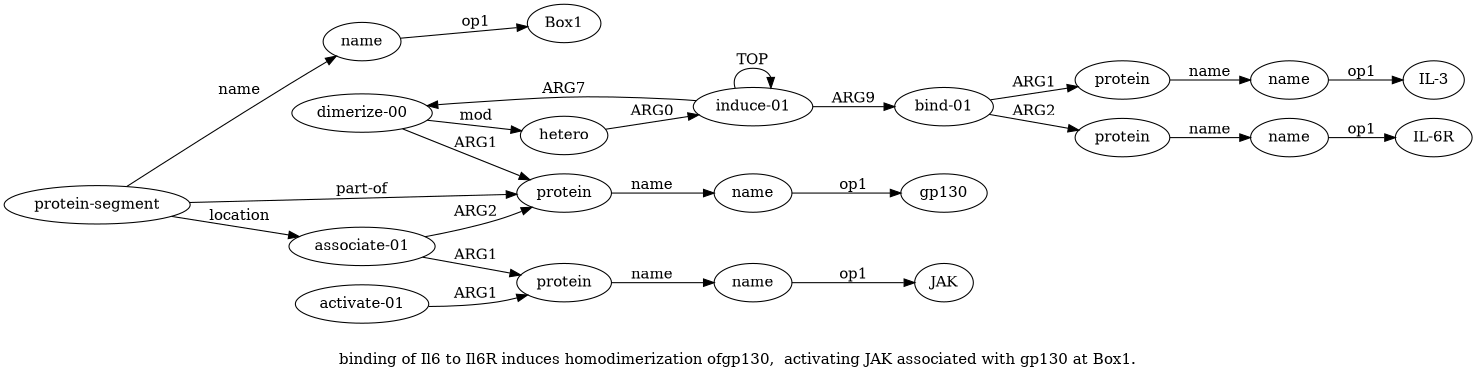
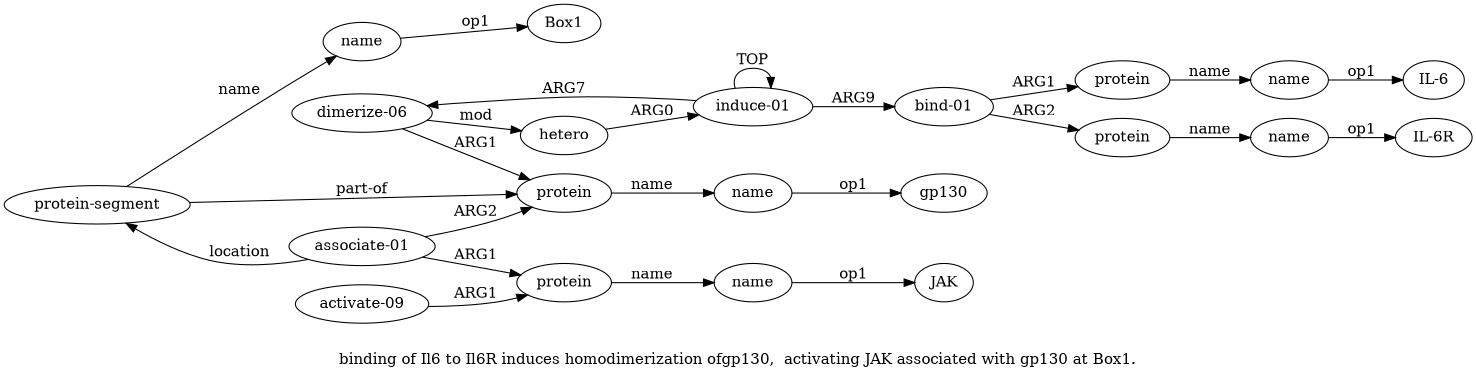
node "IL-3": label "IL-3" -> "IL-6"
node "dimerize-00": label "dimerize-00" -> "dimerize-06"
edge "protein-segment" -> "associate-01": reversed
node "activate-01": label "activate-01" -> "activate-09"
